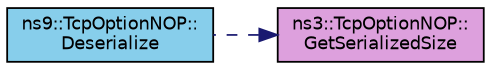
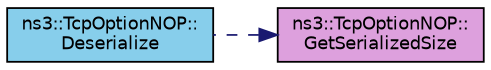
node "ns9::TcpOptionNOP:: Deserialize": label "ns9::TcpOptionNOP:: Deserialize" -> "ns3::TcpOptionNOP:: Deserialize"
